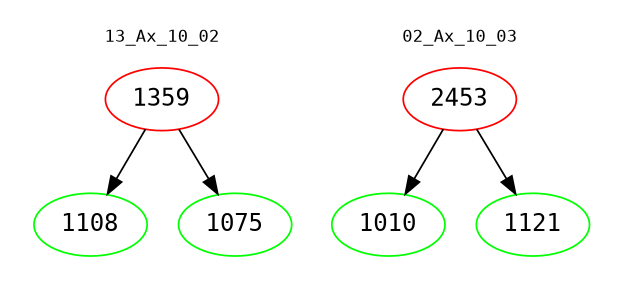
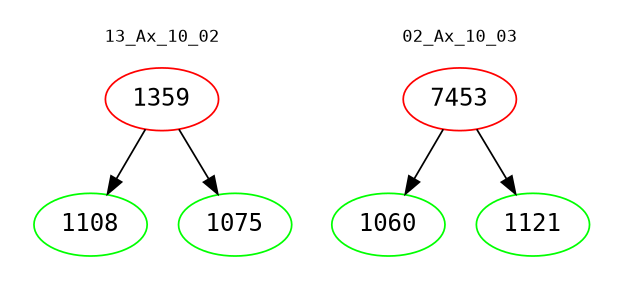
node "2453": label "2453" -> "7453"
node "1010": label "1010" -> "1060"
